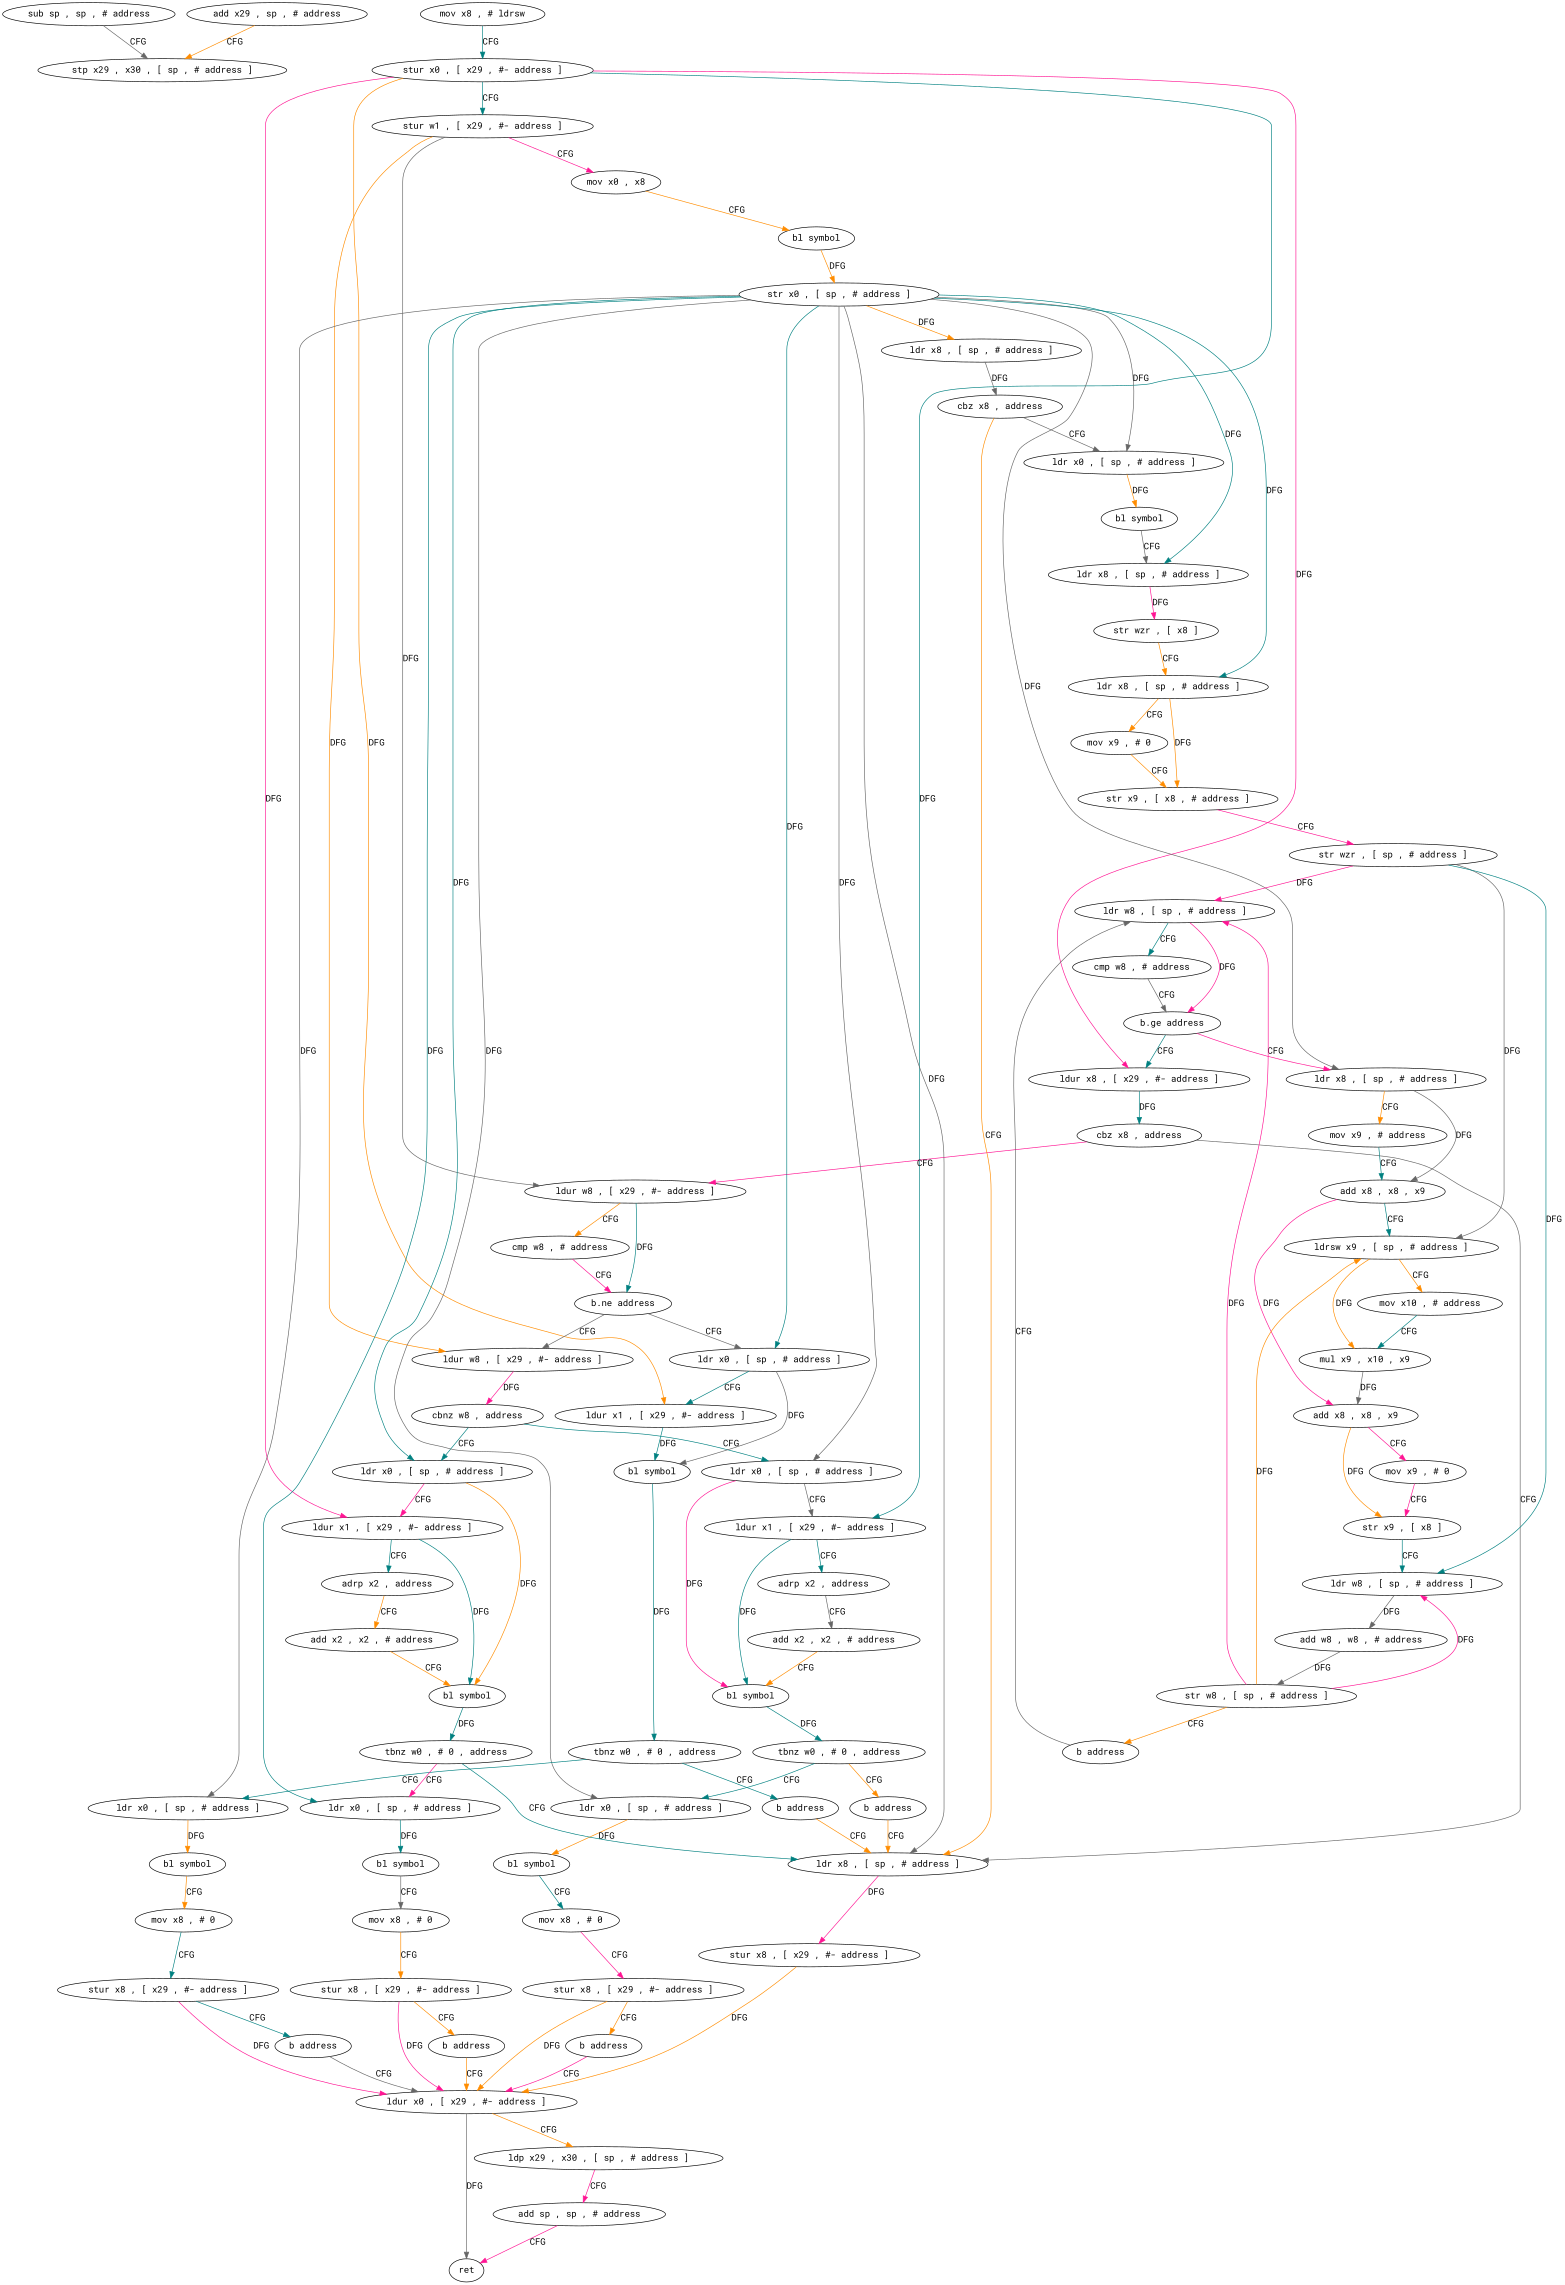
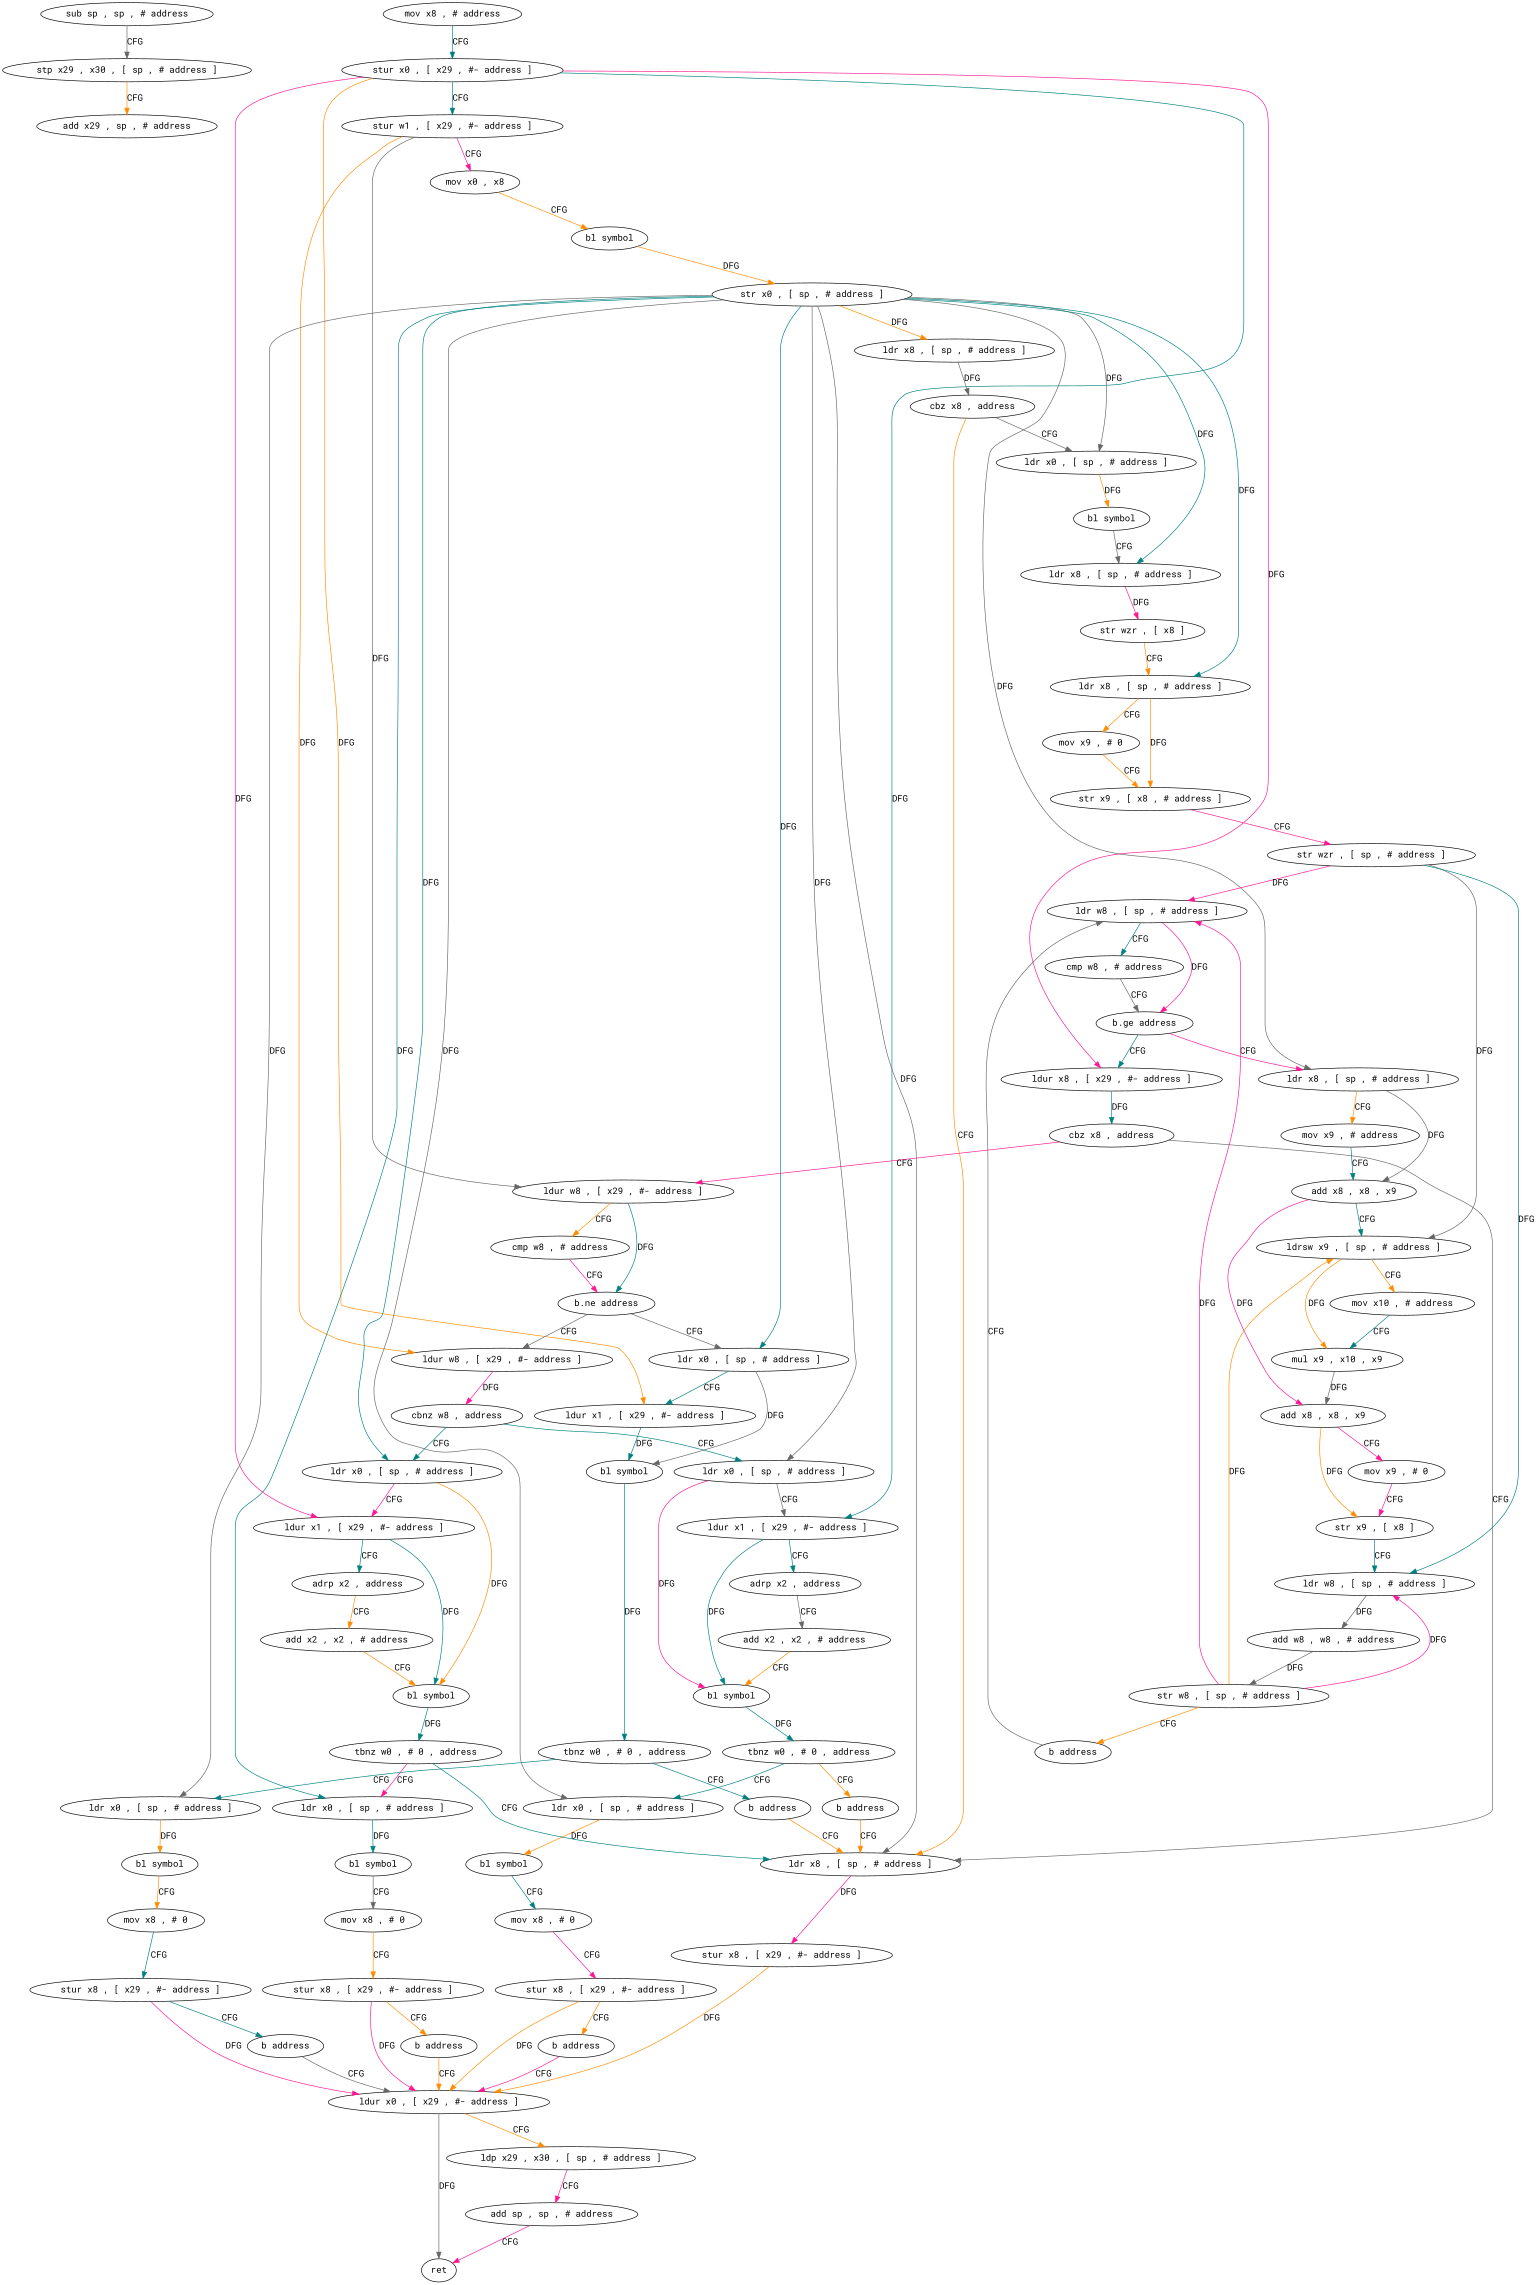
node "mov x8 , # ldrsw": label "mov x8 , # ldrsw" -> "mov x8 , # address"
edge "add x29 , sp , # address" -> "stp x29 , x30 , [ sp , # address ]": reversed
